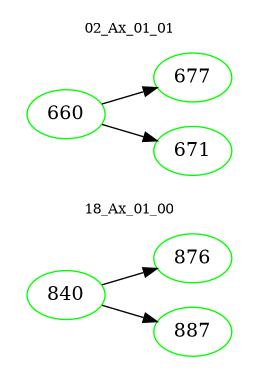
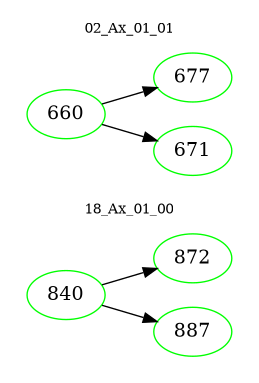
node "876": label "876" -> "872"
